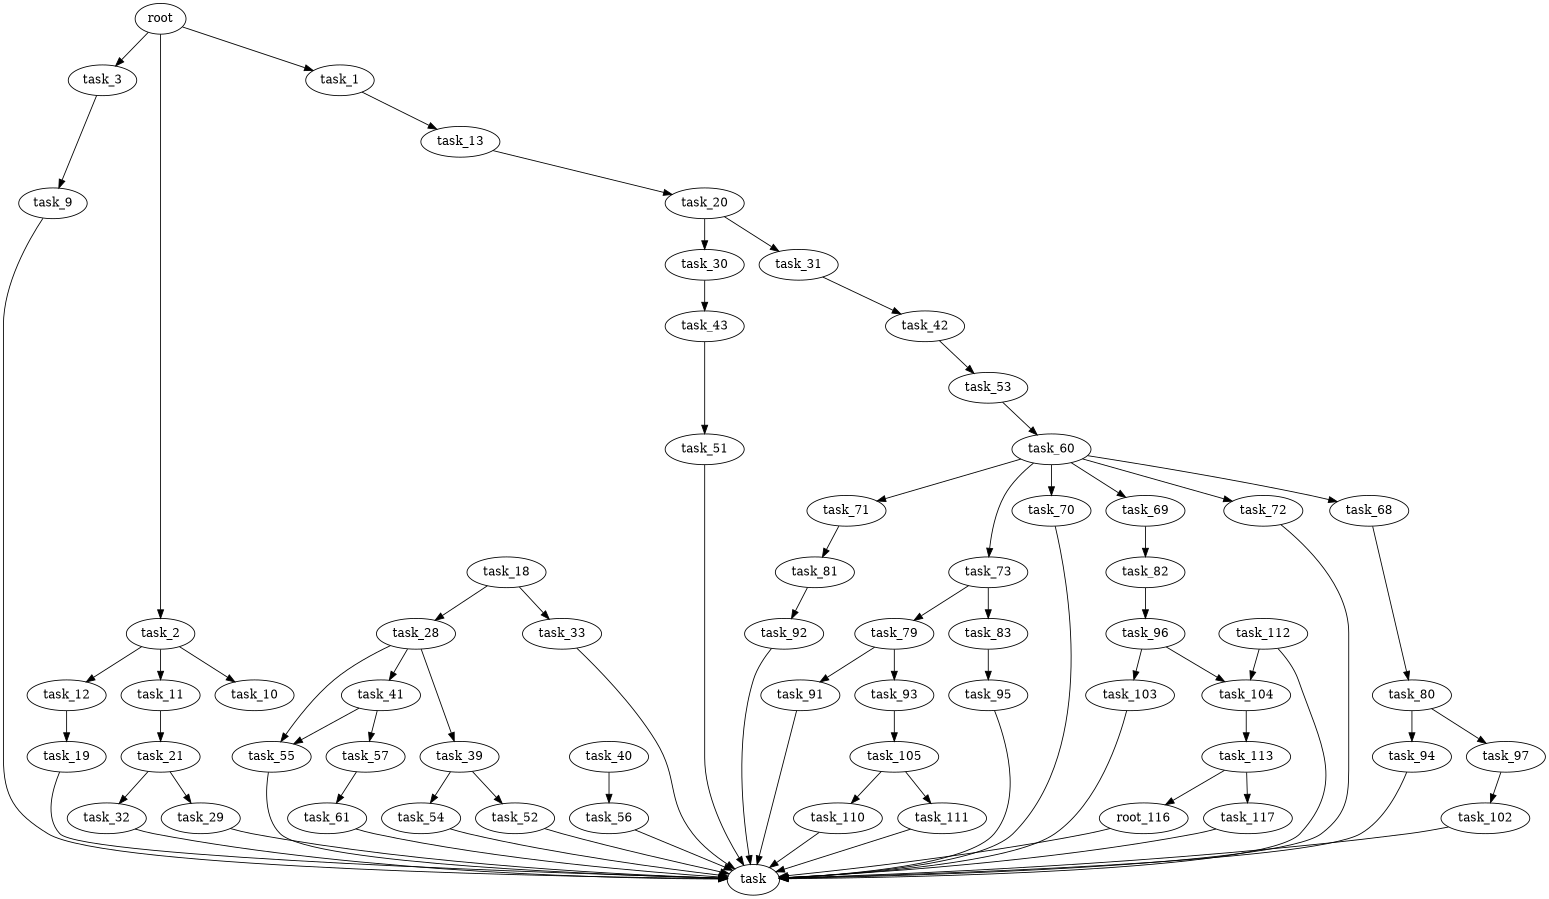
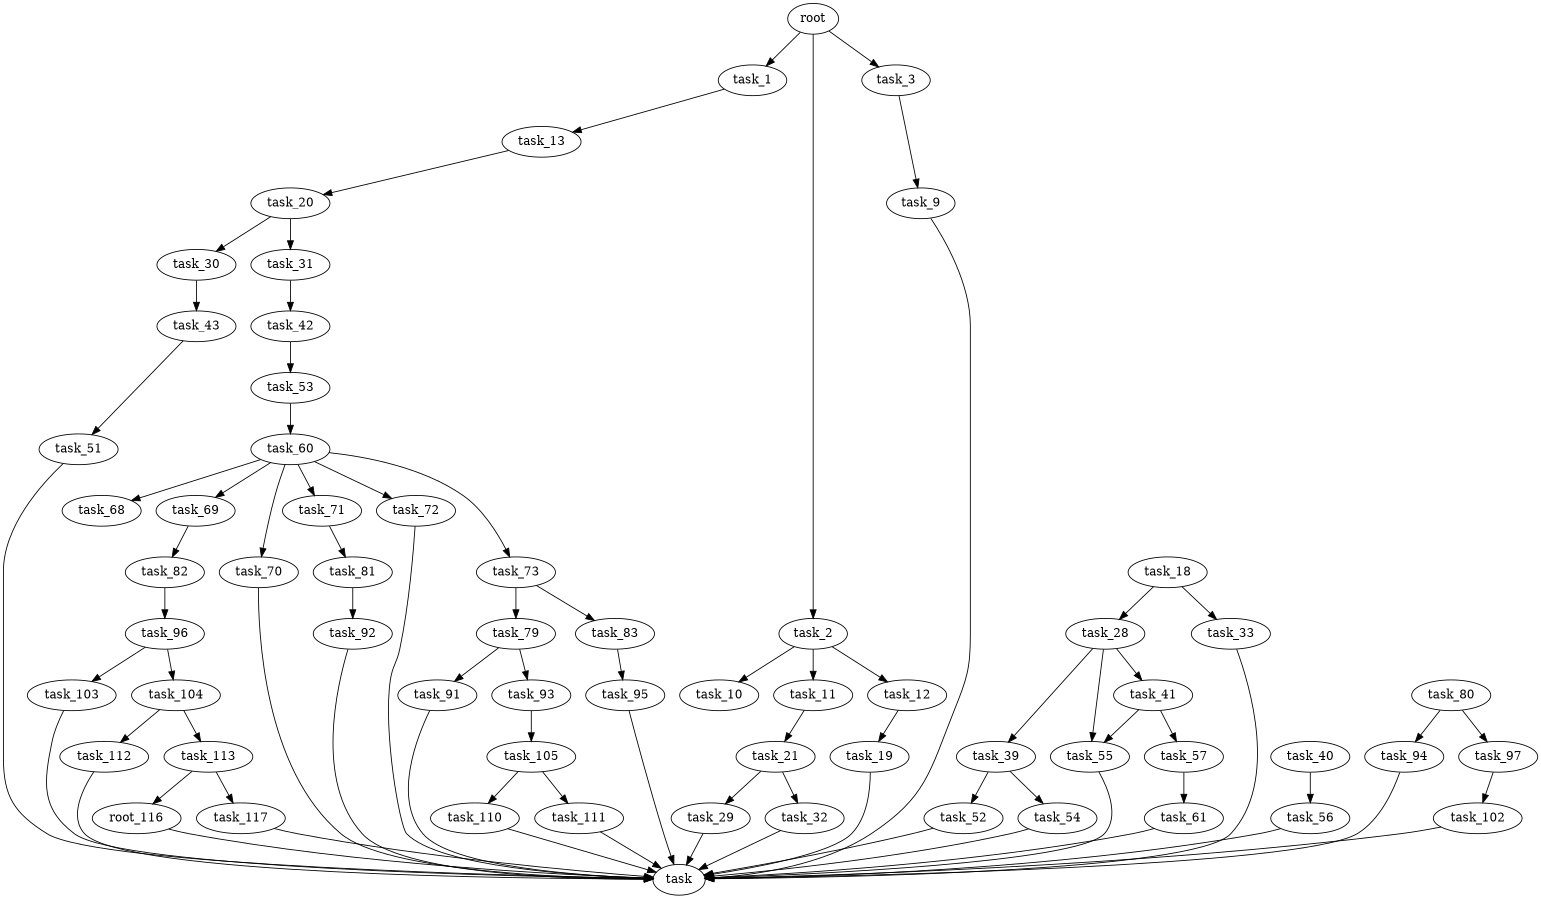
edge "task_68" -> "task_80": removed
edge "task_112" -> "task_104": reversed
